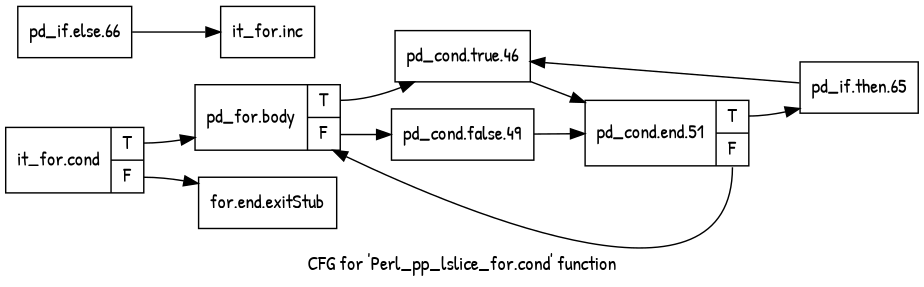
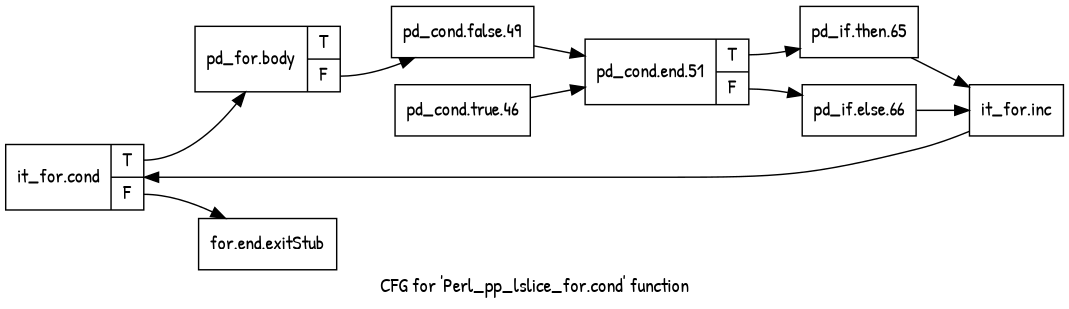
edge "pd_if.then.65" -> "pd_cond.true.46": now "pd_if.then.65" -> "it_for.inc"
edge "pd_for.body" -> "pd_cond.true.46": removed
edge "it_for.inc" -> "it_for.cond": added
edge "pd_cond.end.51" -> "pd_for.body": now "pd_cond.end.51" -> "pd_if.else.66"
